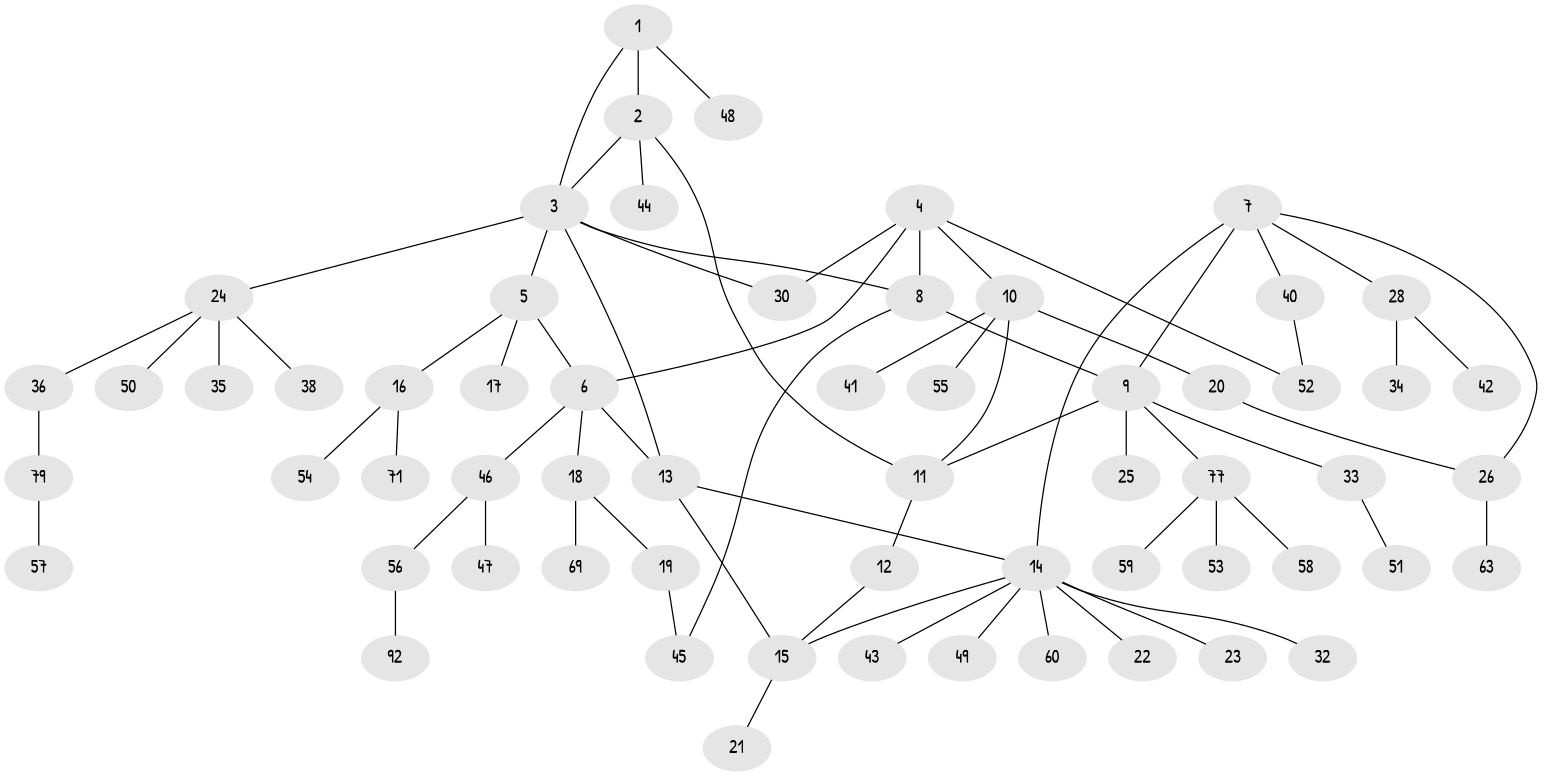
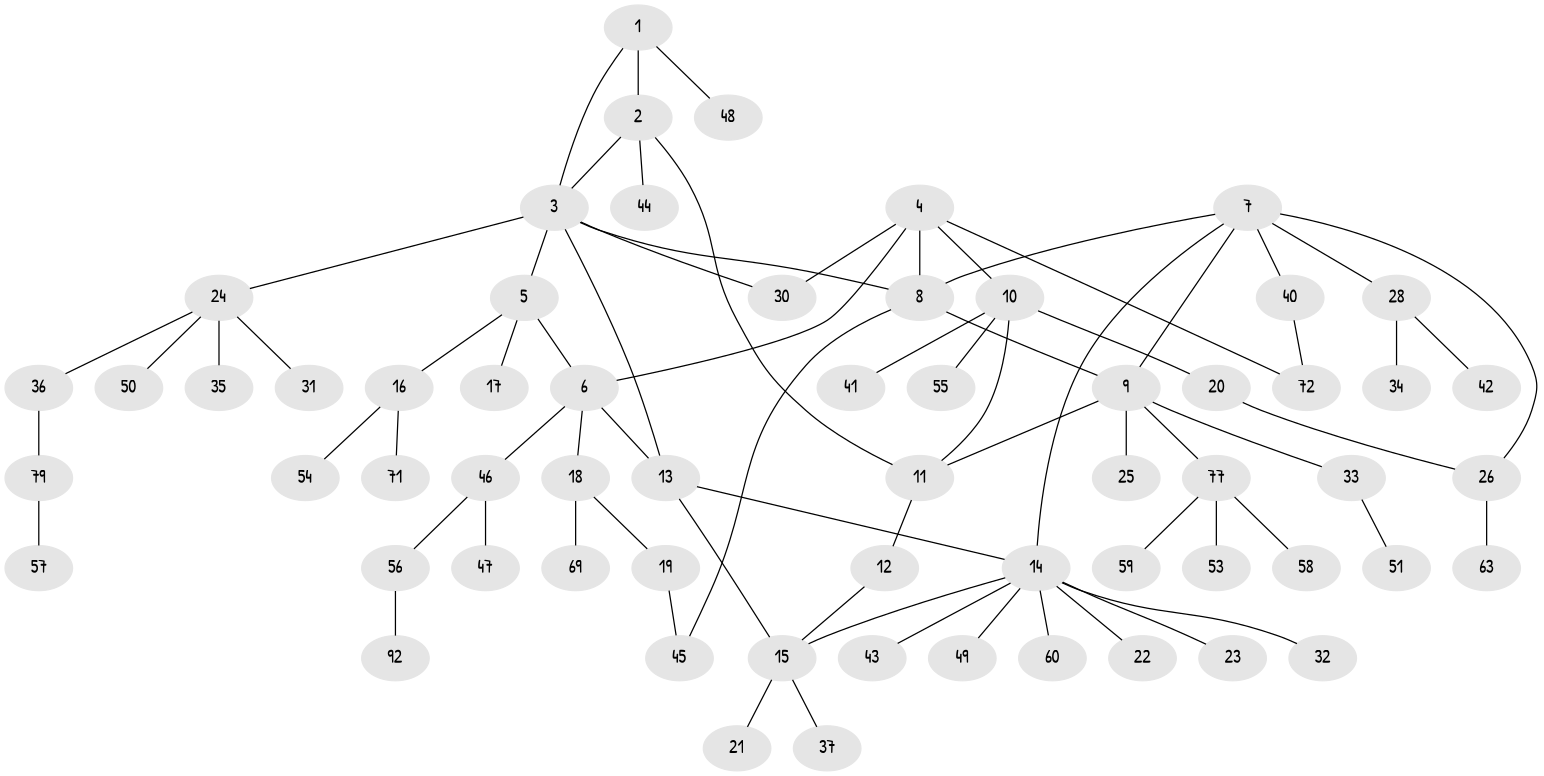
edge "7" -- "8": added
node "38": label "38" -> "31"
node "52": label "52" -> "72"
node "37": added
